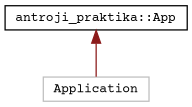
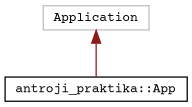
edge "Application" -> "antroji_praktika::App": reversed
